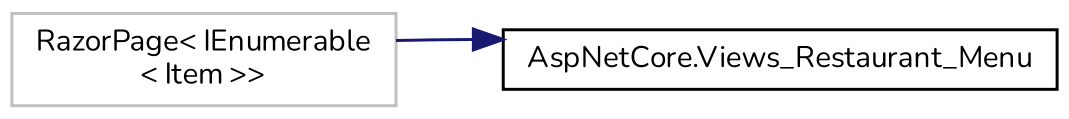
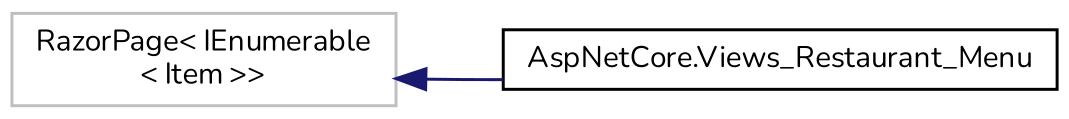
edge "RazorPage< IEnumerable < Item >>" -> "AspNetCore.Views_Restaurant_Menu": reversed
